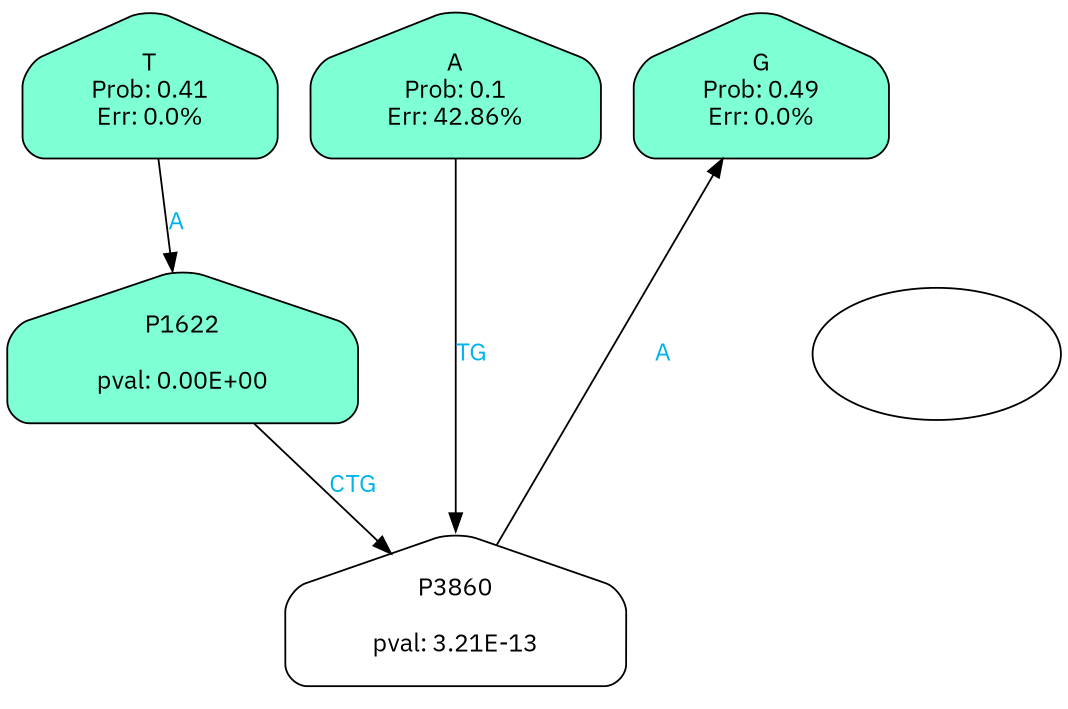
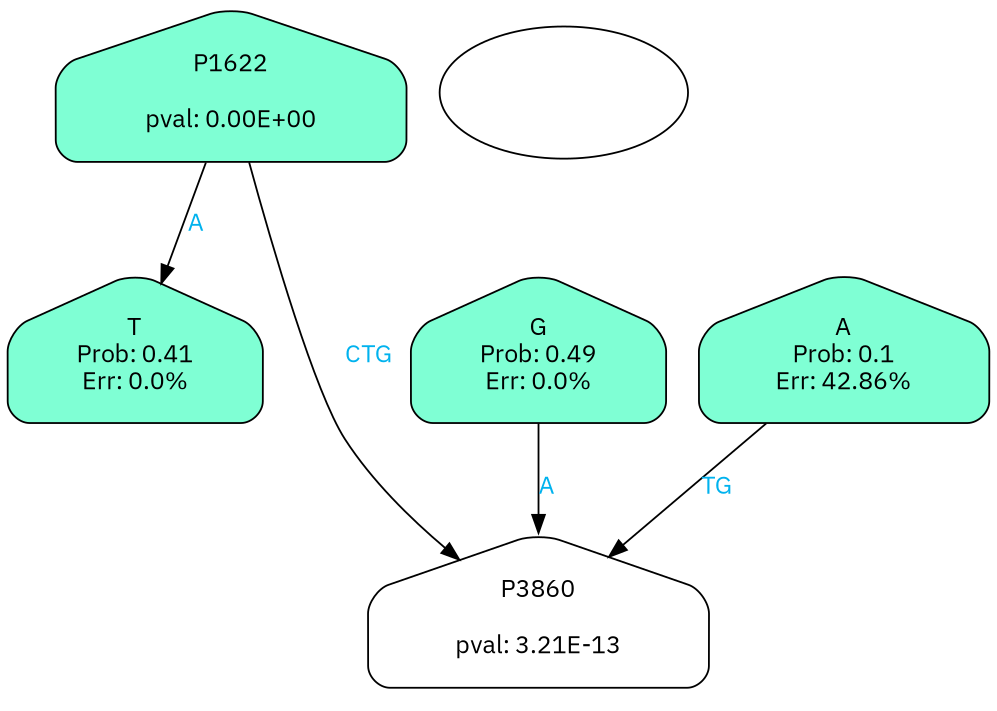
edge "T Prob: 0.41 Err: 0.0%" -> "P1622 pval: 0.00E+00": reversed
edge "P3860 pval: 3.21E-13" -> "G Prob: 0.49 Err: 0.0%": reversed
